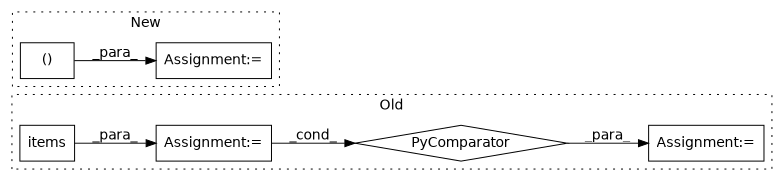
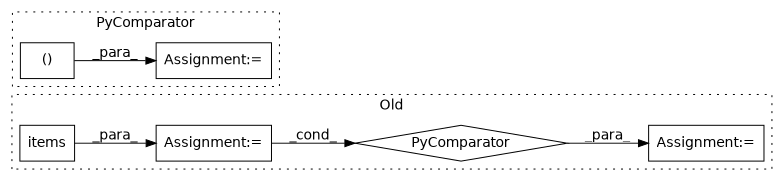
cluster "New": label "New" -> "PyComparator"
